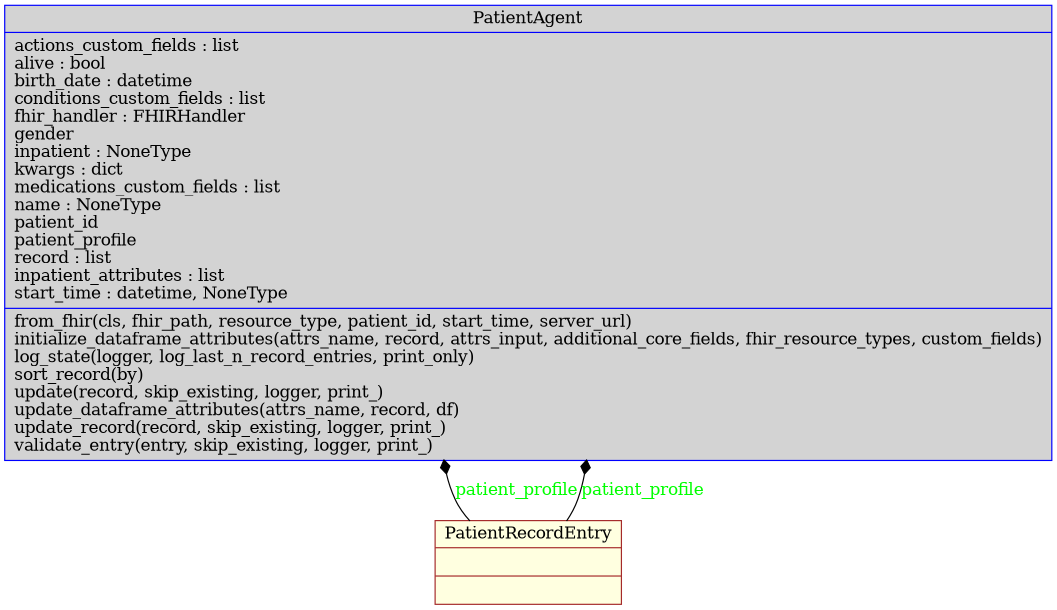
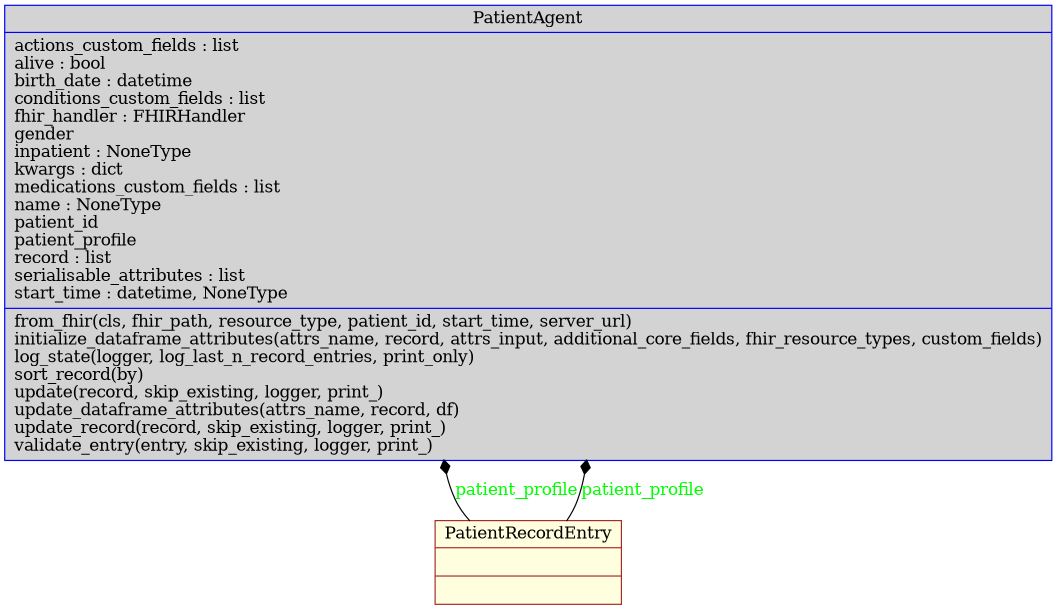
node "PatientAgent": text "inpatient_attributes : list" -> "serialisable_attributes : list"
